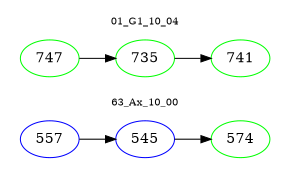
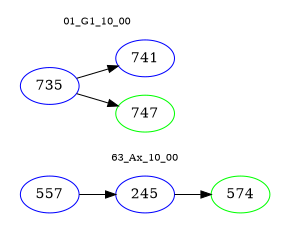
cluster "01_G1_10_04": label "01_G1_10_04" -> "01_G1_10_00"
edge "747" -> "735": reversed
node "735": color green -> blue
node "741": color green -> blue
node "545": label "545" -> "245"
